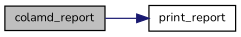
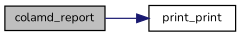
node "print_report": label "print_report" -> "print_print"
